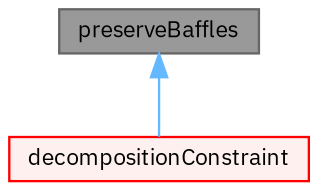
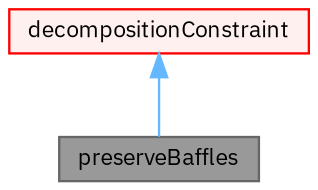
edge "decompositionConstraint" -> "preserveBaffles": reversed
